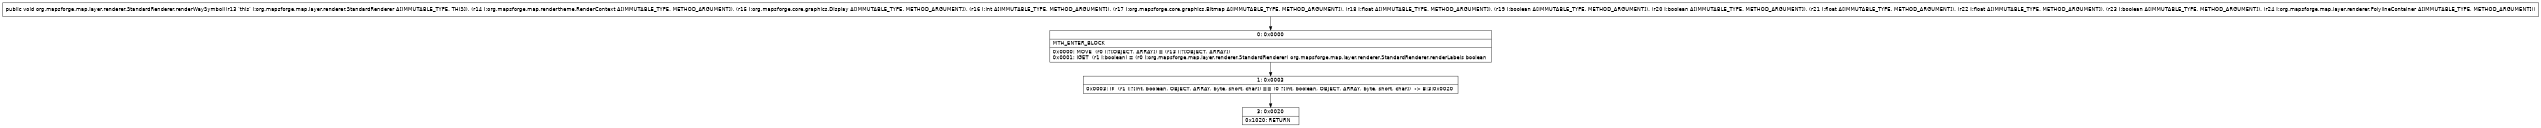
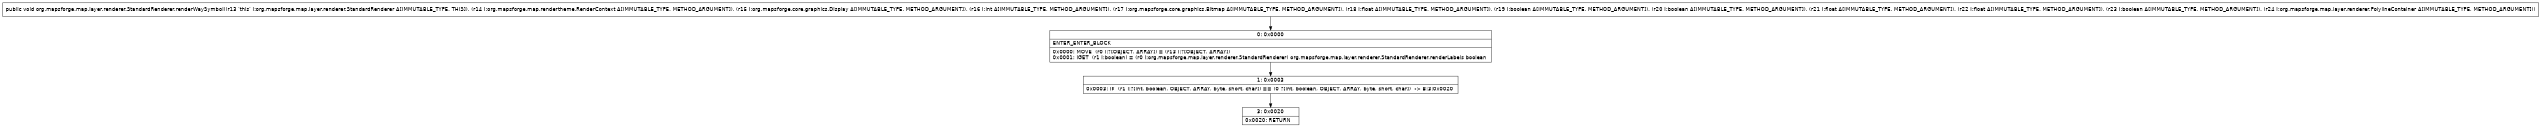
node "0: 0x0000": text "MTH_ENTER_BLOCK" -> "ENTER_ENTER_BLOCK"
node "3: 0x0020": text "0x1020: RETURN" -> "0x0020: RETURN"
